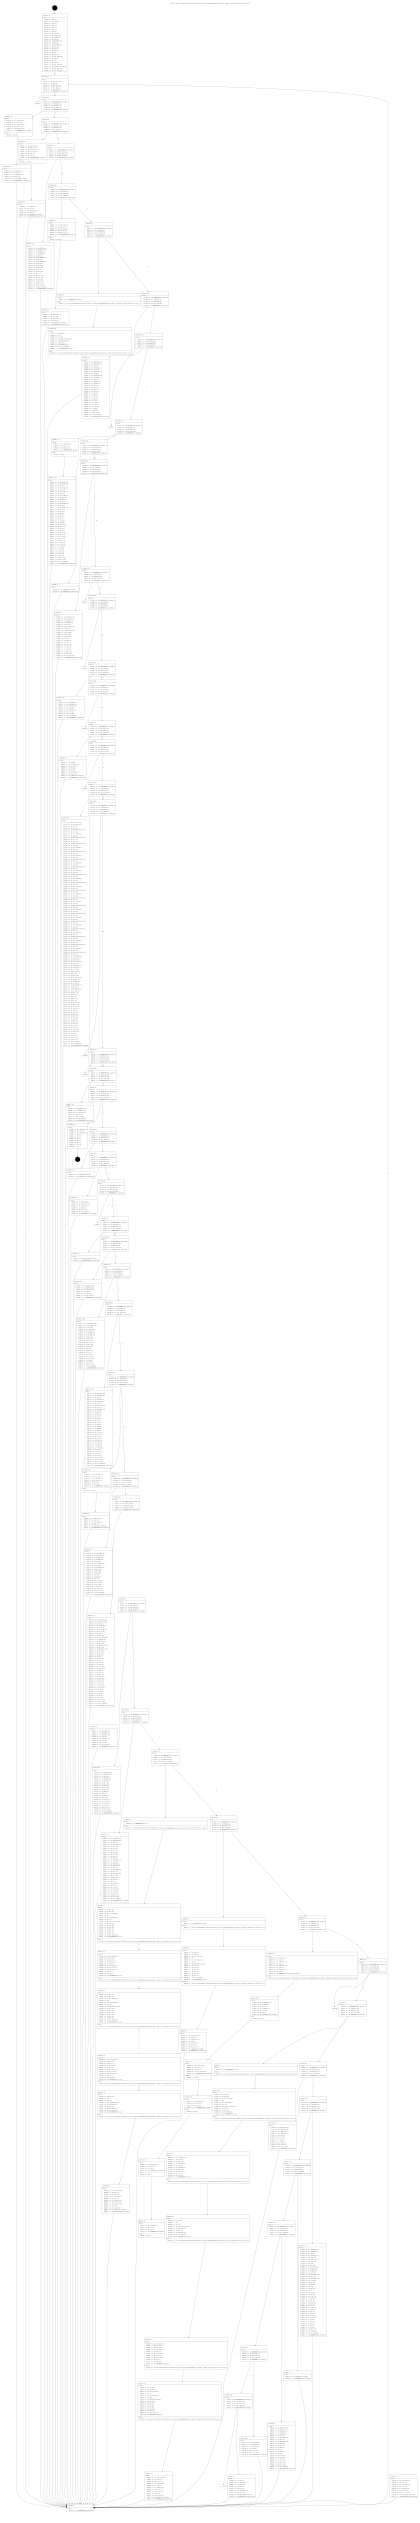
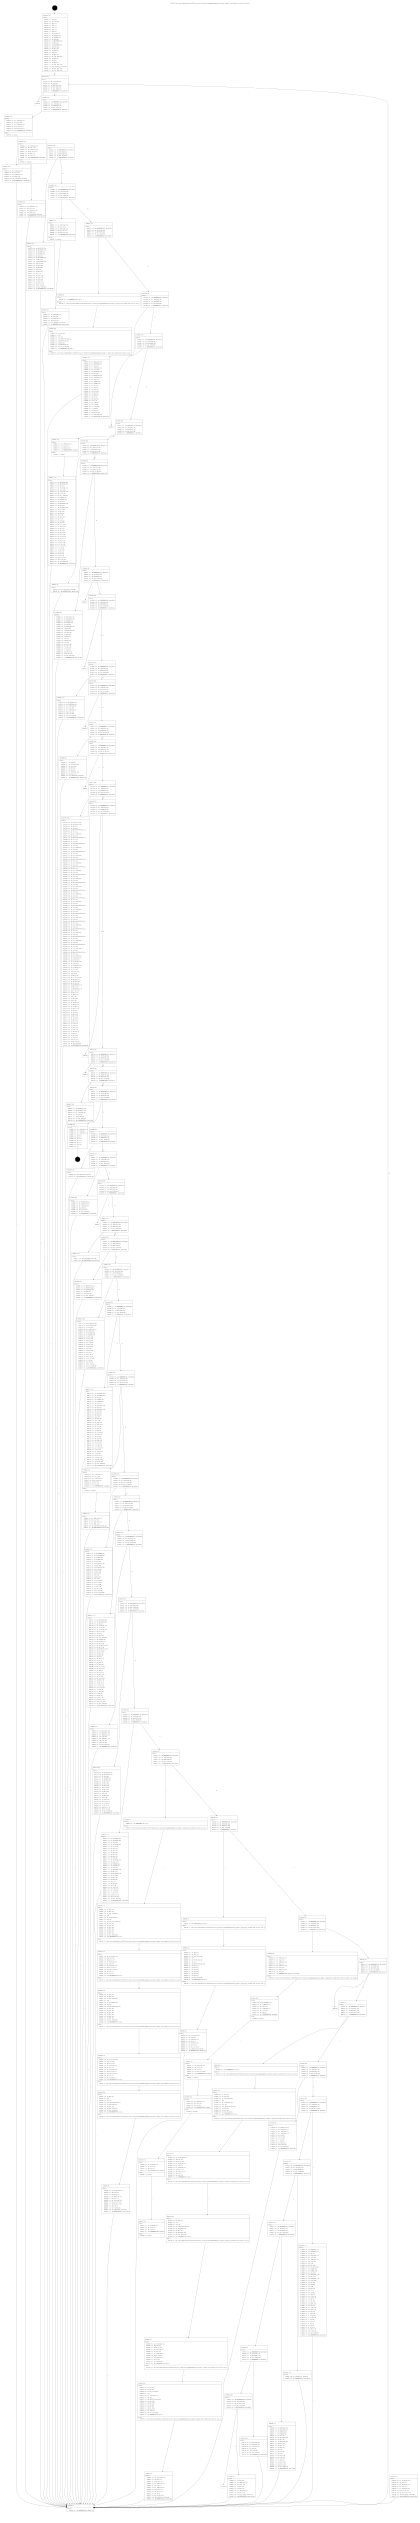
node "0x401ad0 [28]": removed
node "0x401e18 [28]": added
